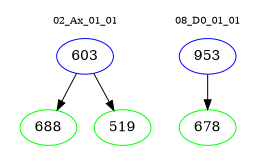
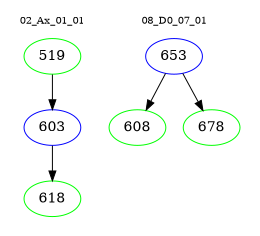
cluster "08_D0_01_01": label "08_D0_01_01" -> "08_D0_07_01"
node "953": label "953" -> "653"
edge "603" -> "519": reversed
node "688": label "688" -> "618"
node "608": added
